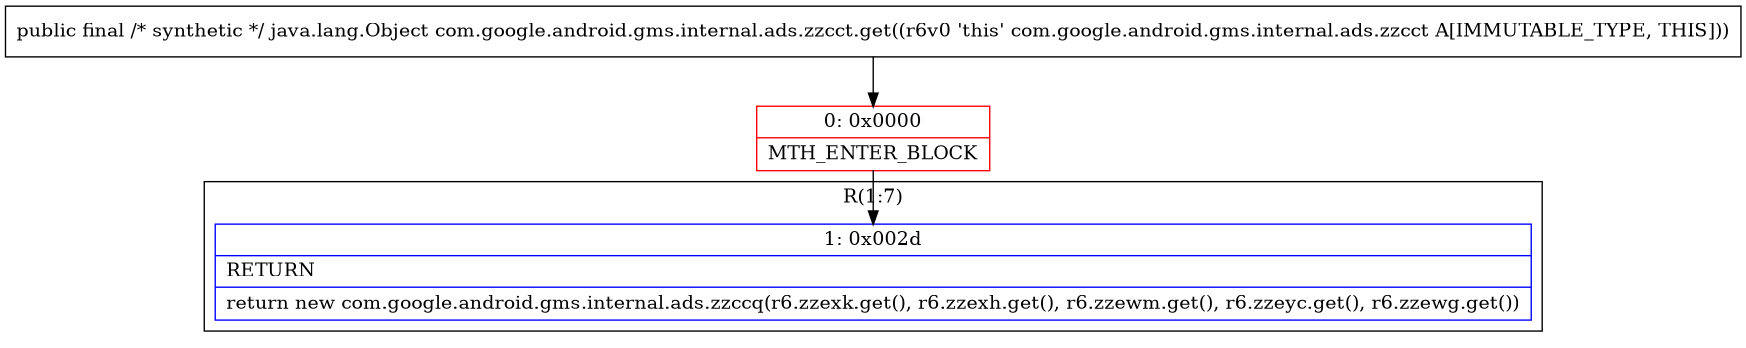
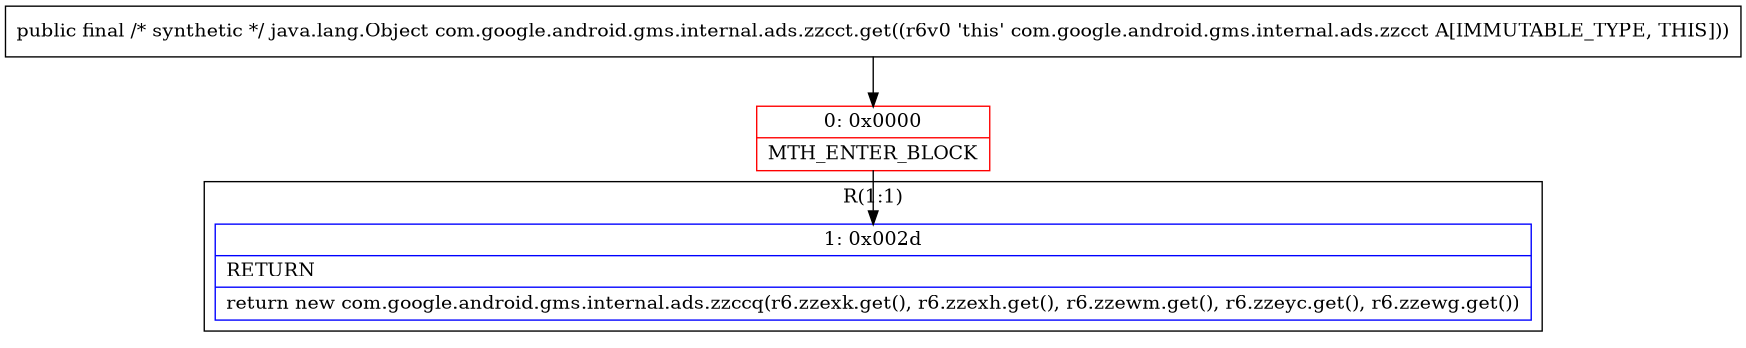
cluster "R(1:7)": label "R(1:7)" -> "R(1:1)"
